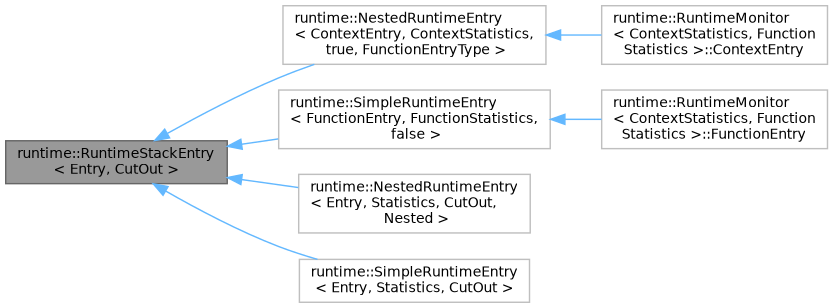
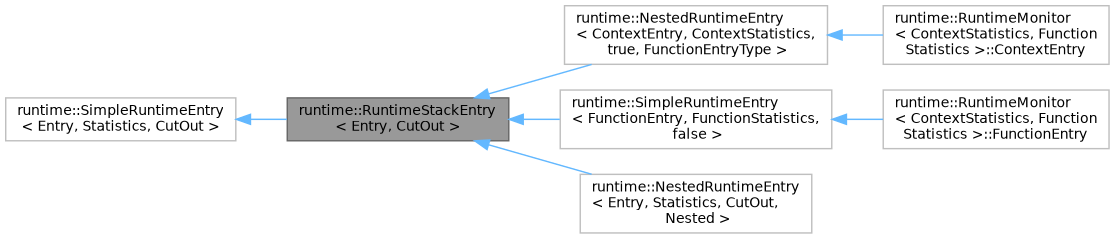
edge "runtime::SimpleRuntimeEntry < Entry, Statistics, CutOut >" -> "runtime::RuntimeStackEntry < Entry, CutOut >": reversed
